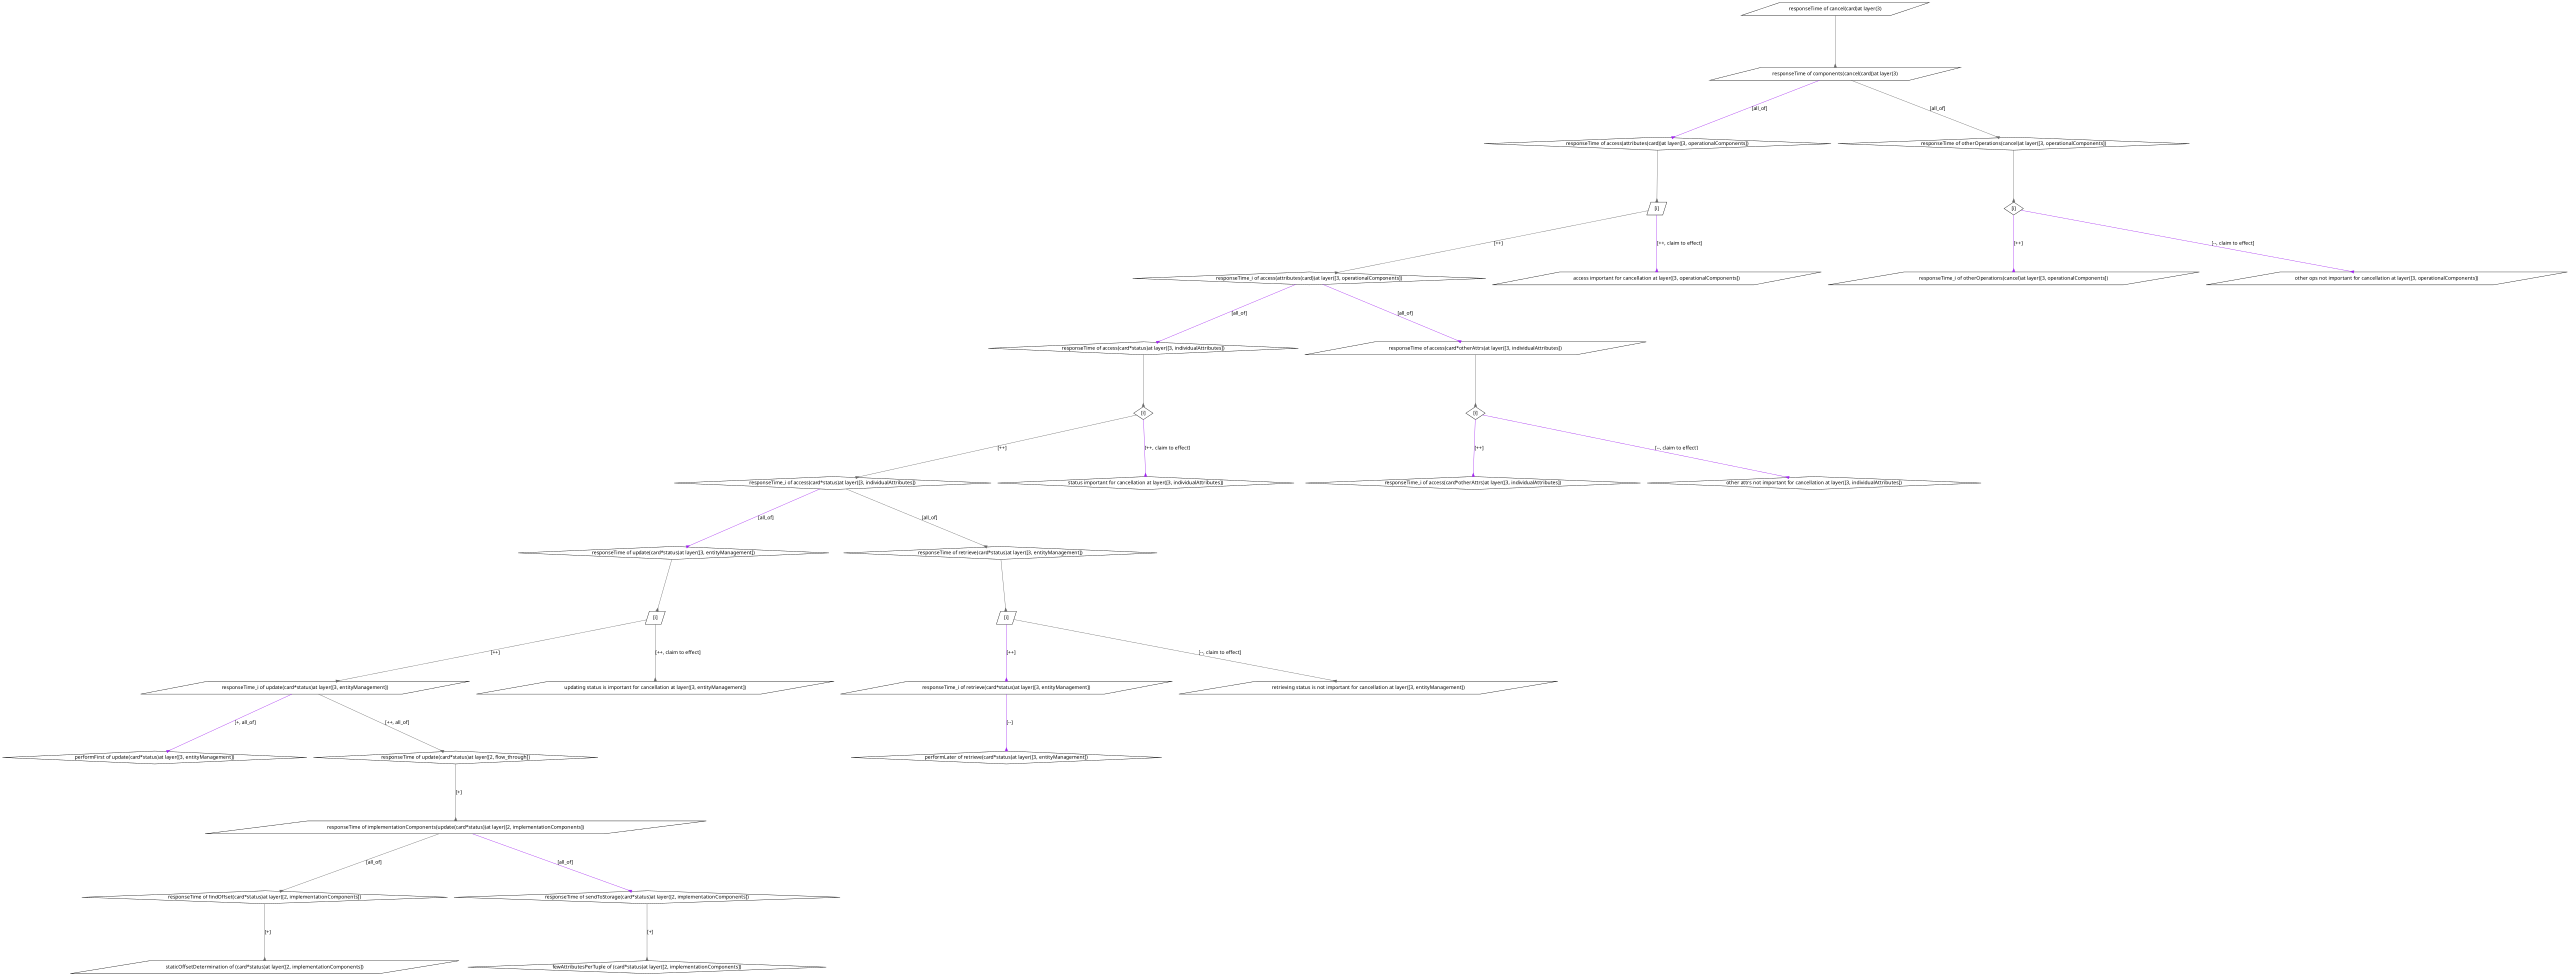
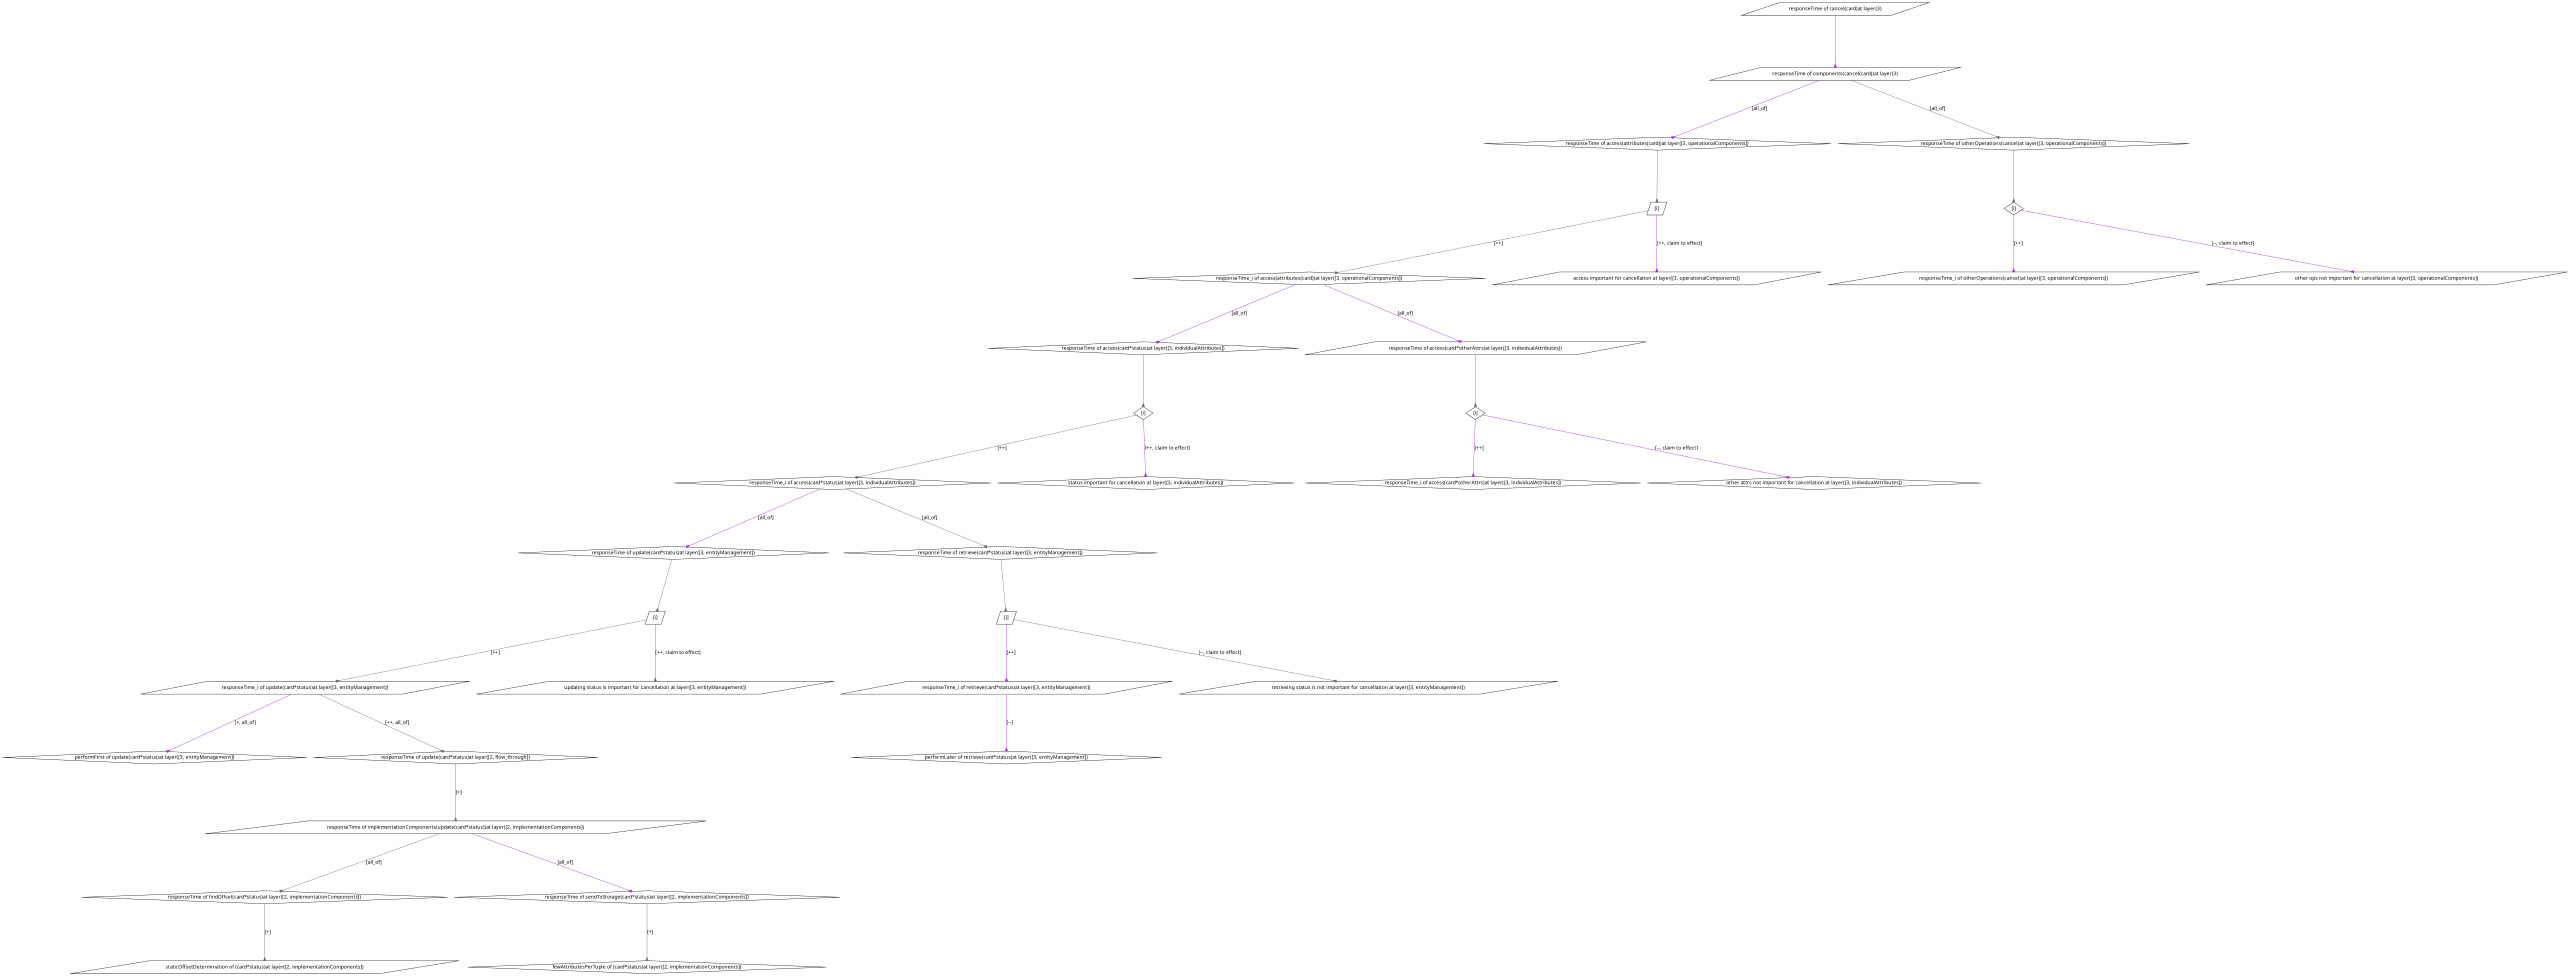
edge "responseTime of cancel(card)at layer(3)" -> "responseTime of components(cancel(card))at layer(3)": color gray40 -> purple
